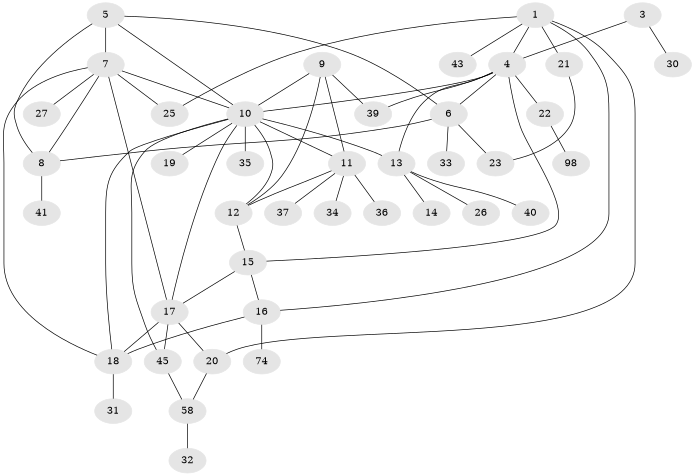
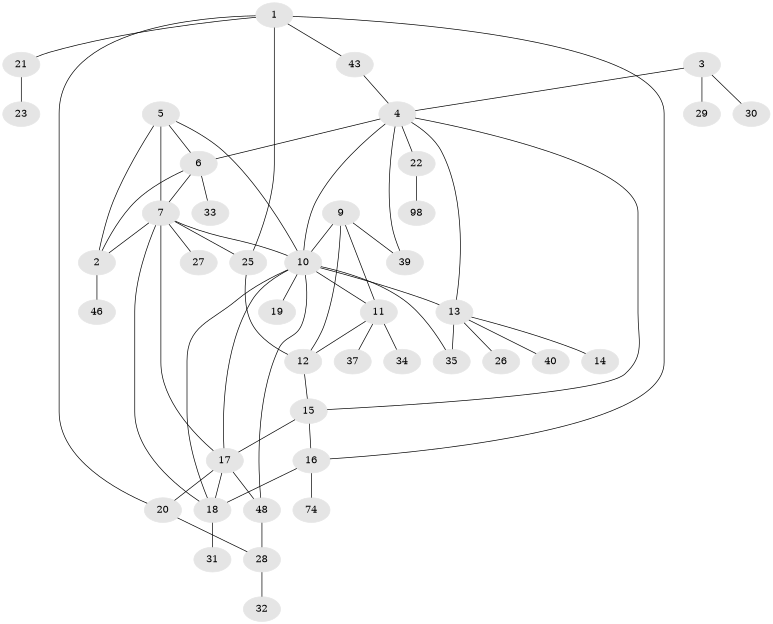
edge "1" -- "4": now "43" -- "4"
node "29": added
edge "6" -- "23": now "6" -- "7"
node "8": label "8" -> "2"
edge "10" -- "12": now "25" -- "12"
node "41": label "41" -> "46"
node "36": removed
edge "13" -- "35": added
node "45": label "45" -> "48"
node "58": label "58" -> "28"
